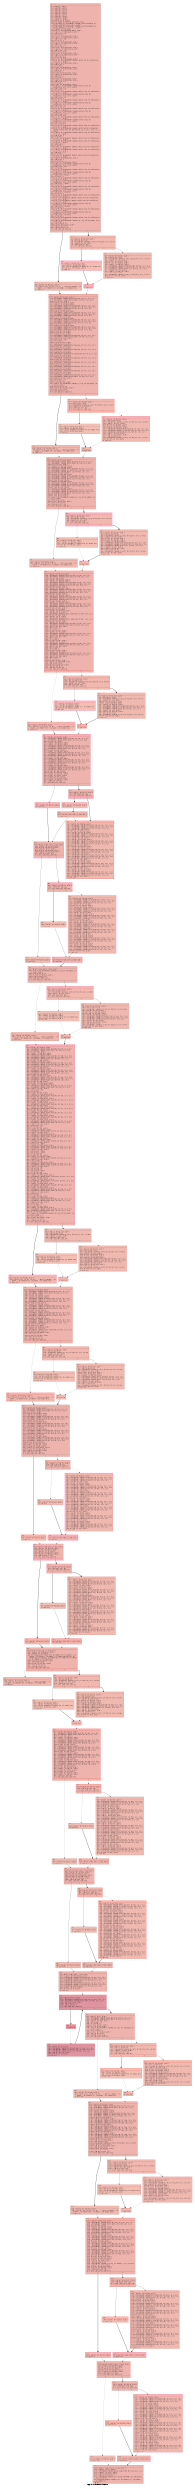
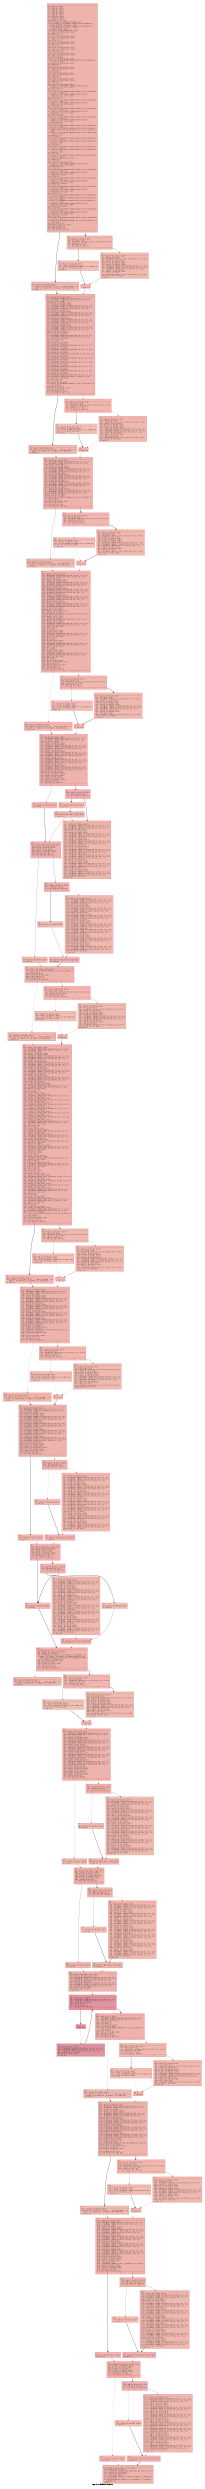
edge "735:" -> "740:": now "735:" -> "733:"
